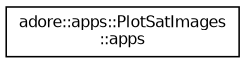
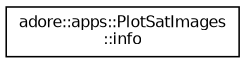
node "adore::apps::PlotSatImages ::apps": label "adore::apps::PlotSatImages ::apps" -> "adore::apps::PlotSatImages ::info"
